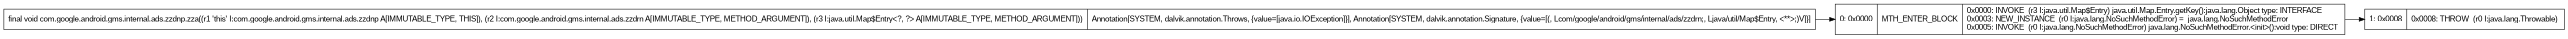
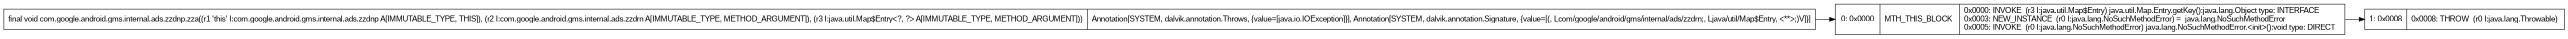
node "0: 0x0000": text "MTH_ENTER_BLOCK" -> "MTH_THIS_BLOCK"
